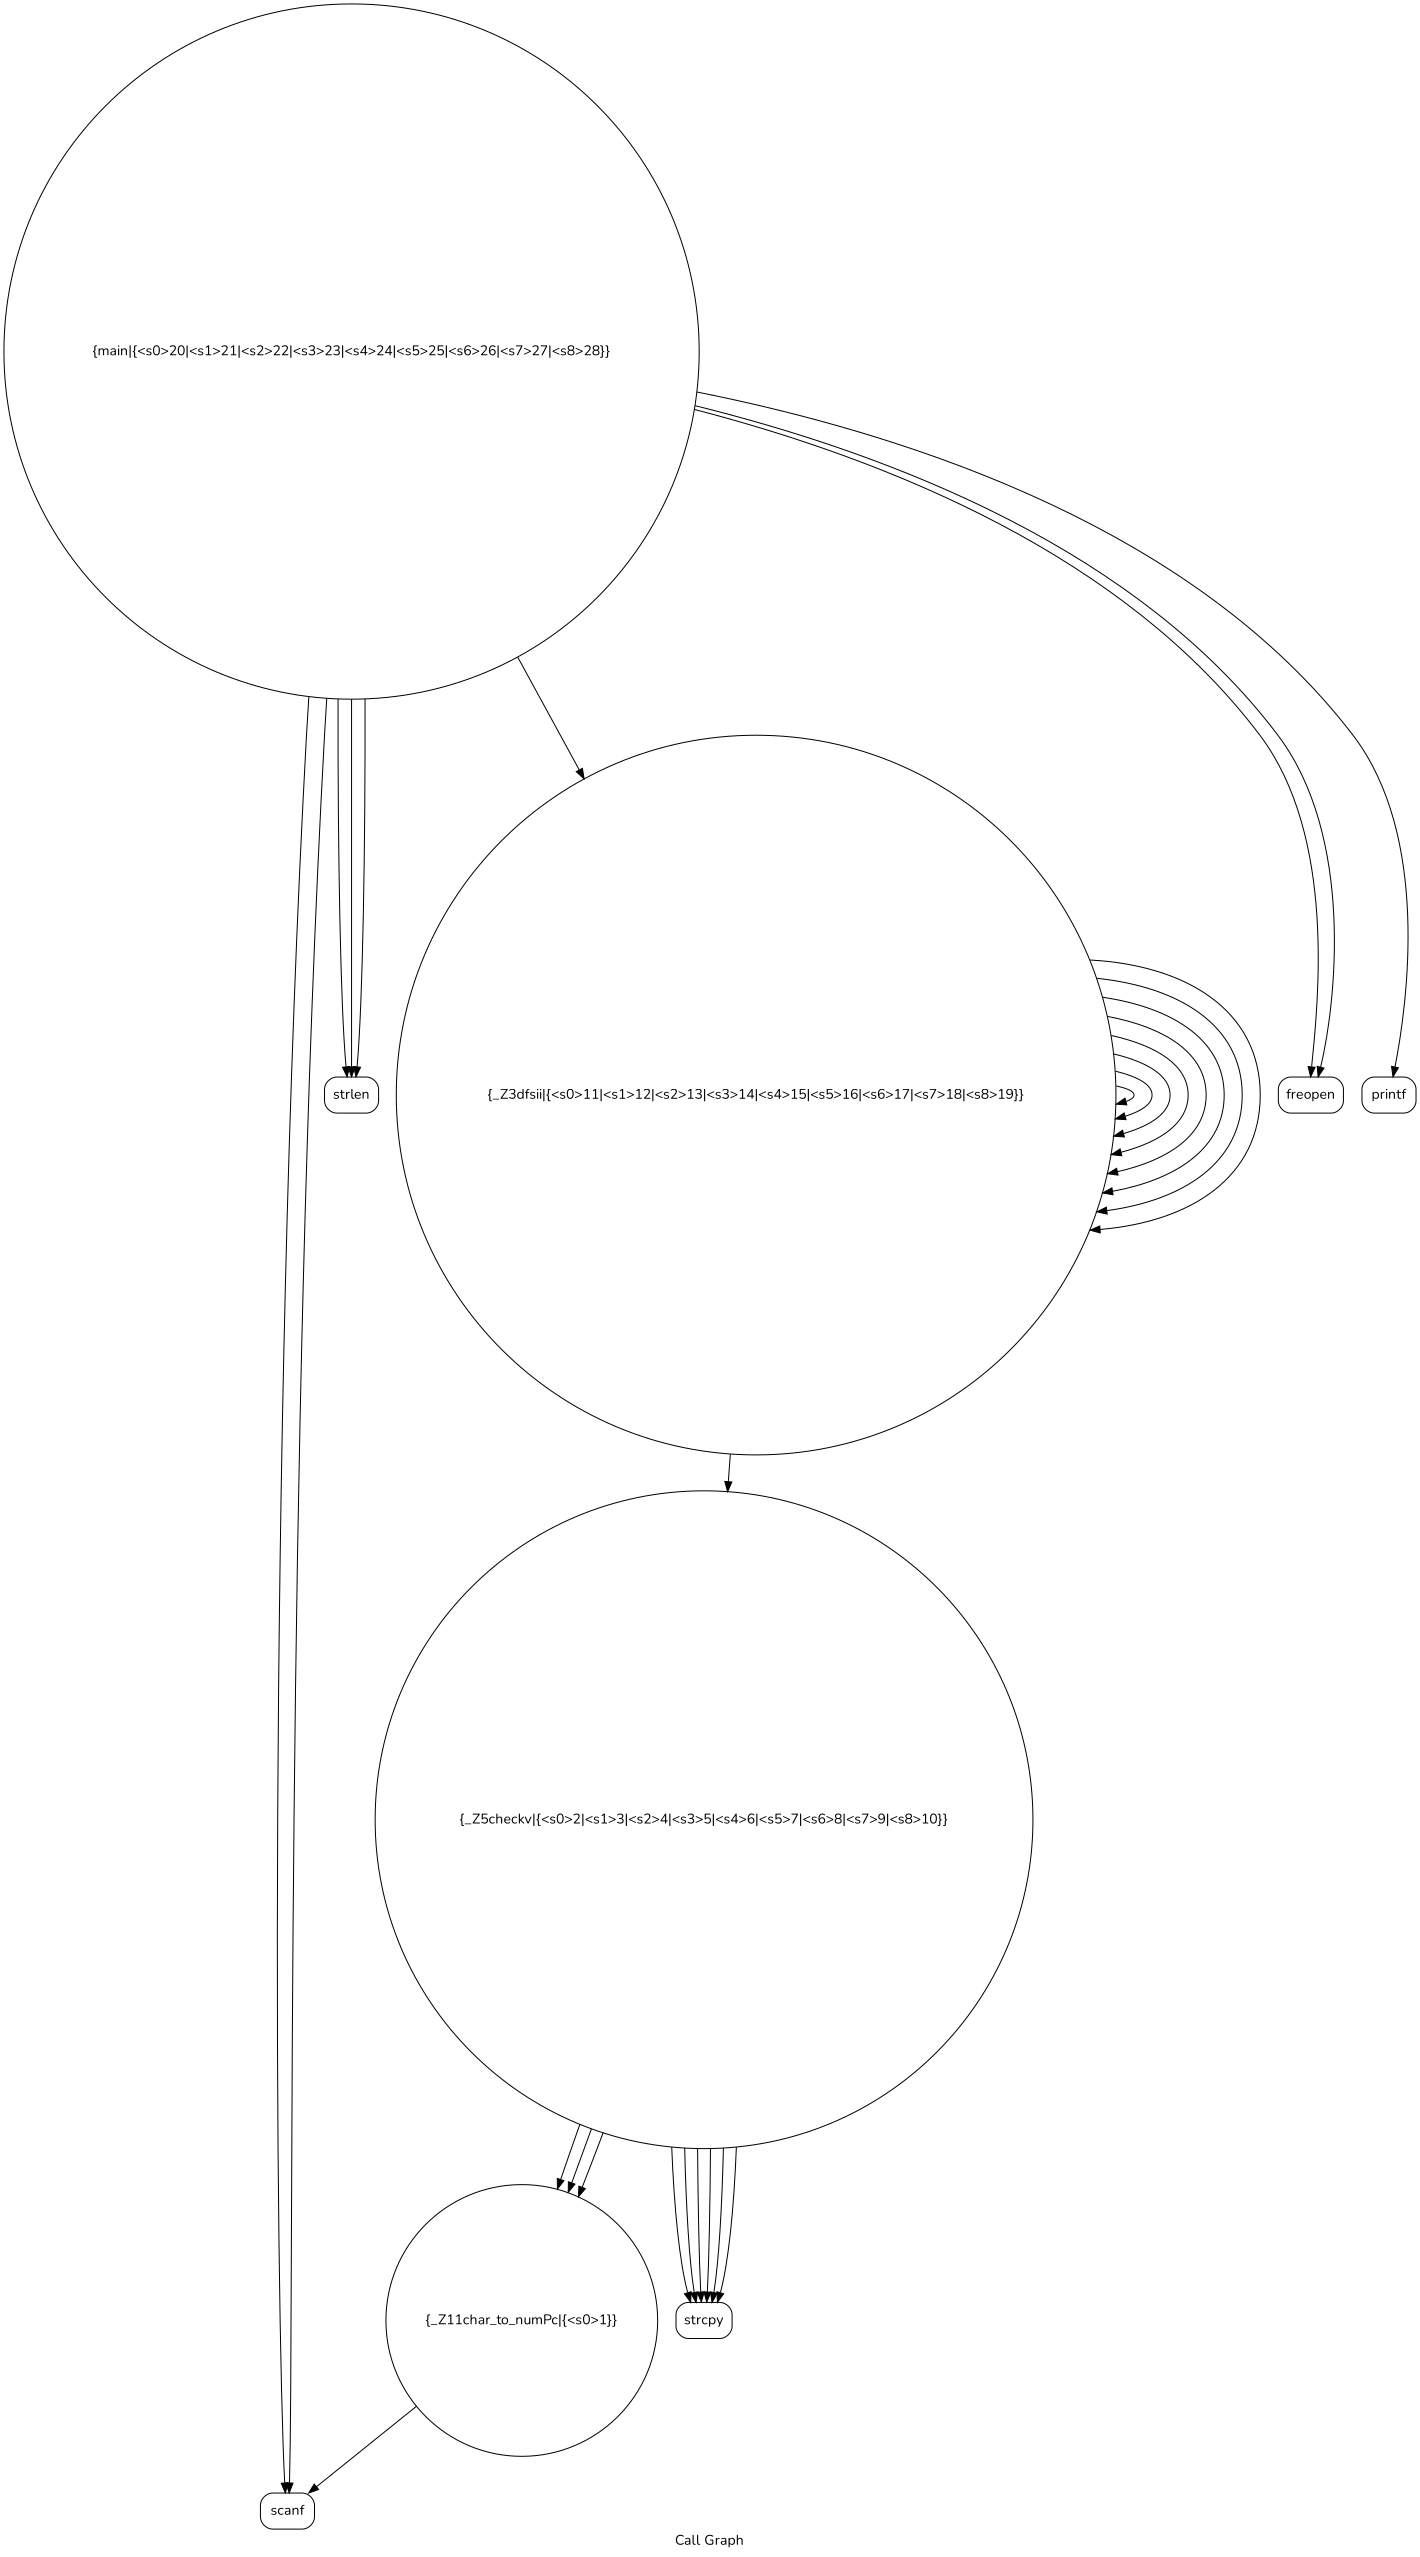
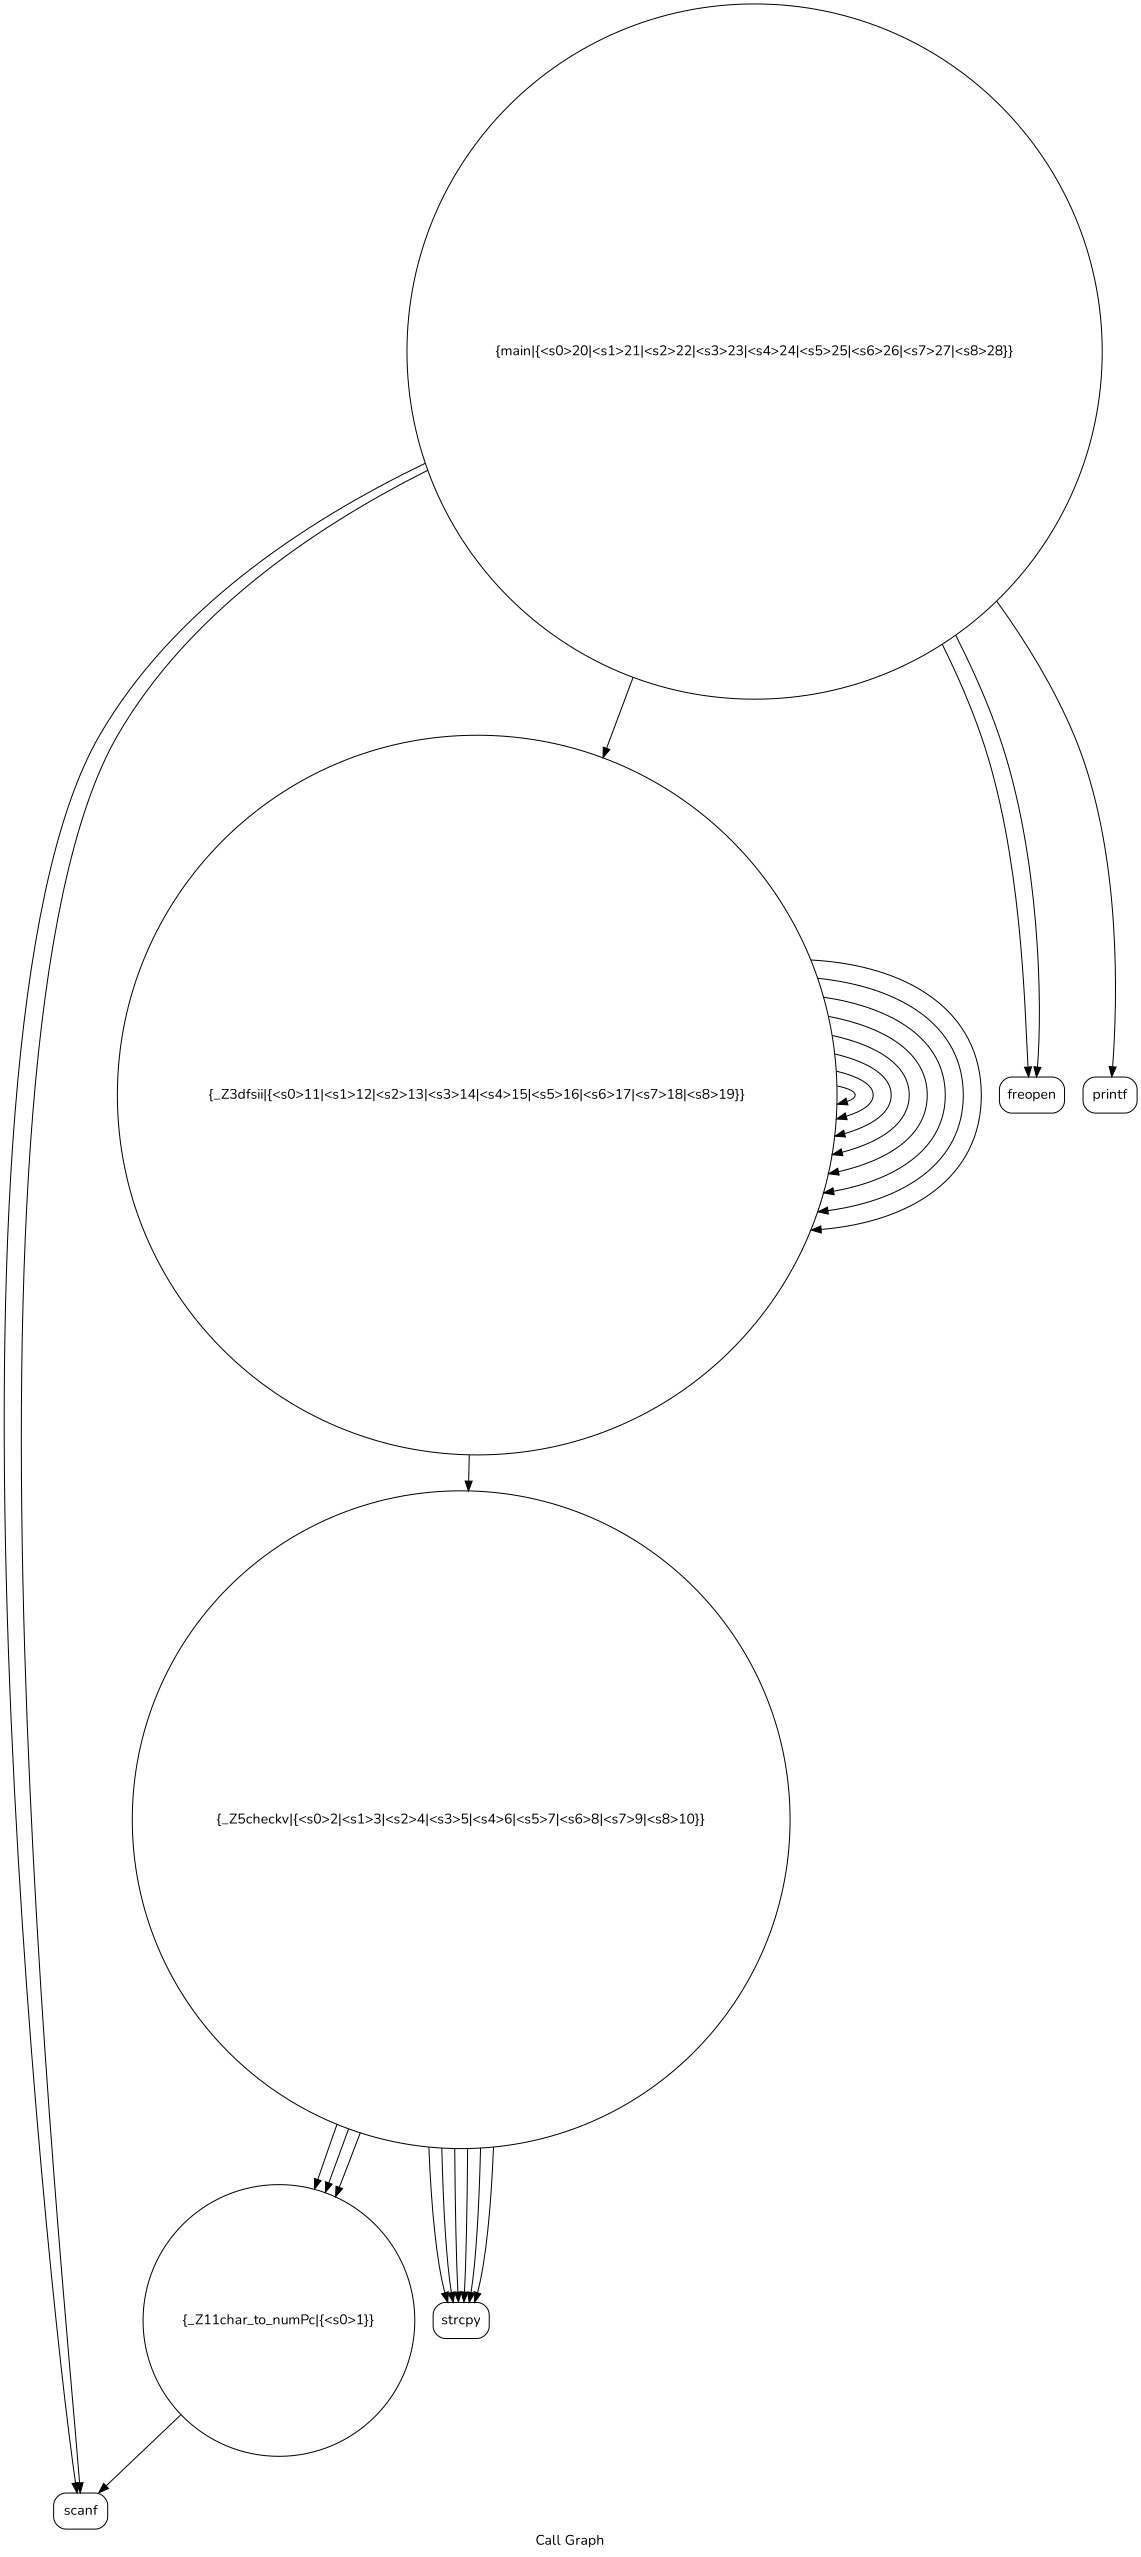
node "strlen": removed
